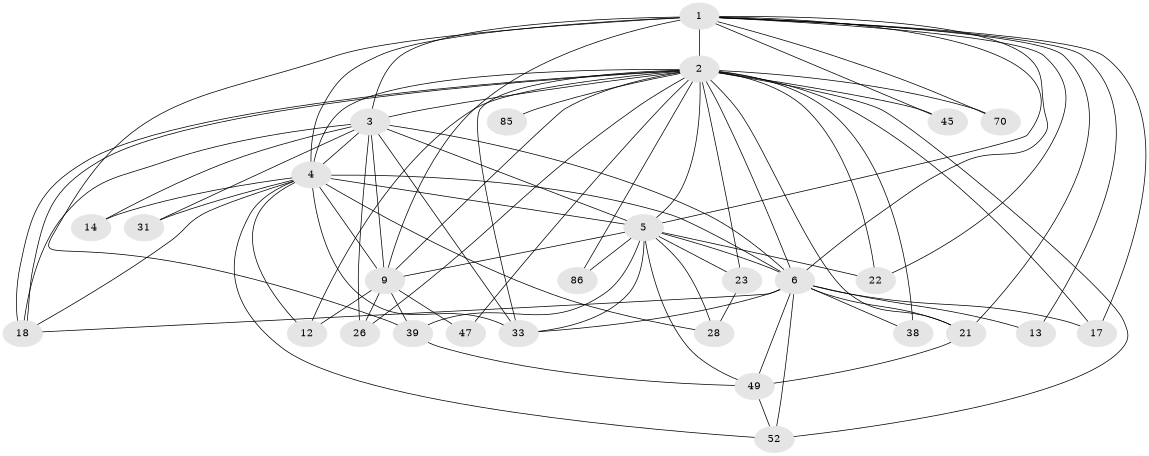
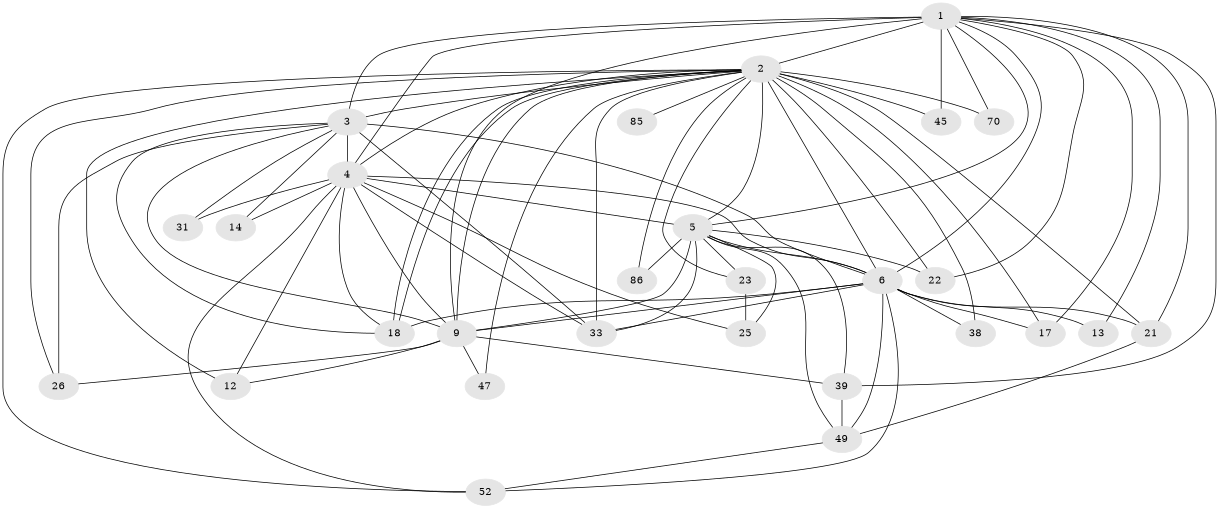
edge "3" -- "5": removed
edge "6" -- "9": added
node "28": label "28" -> "25"
